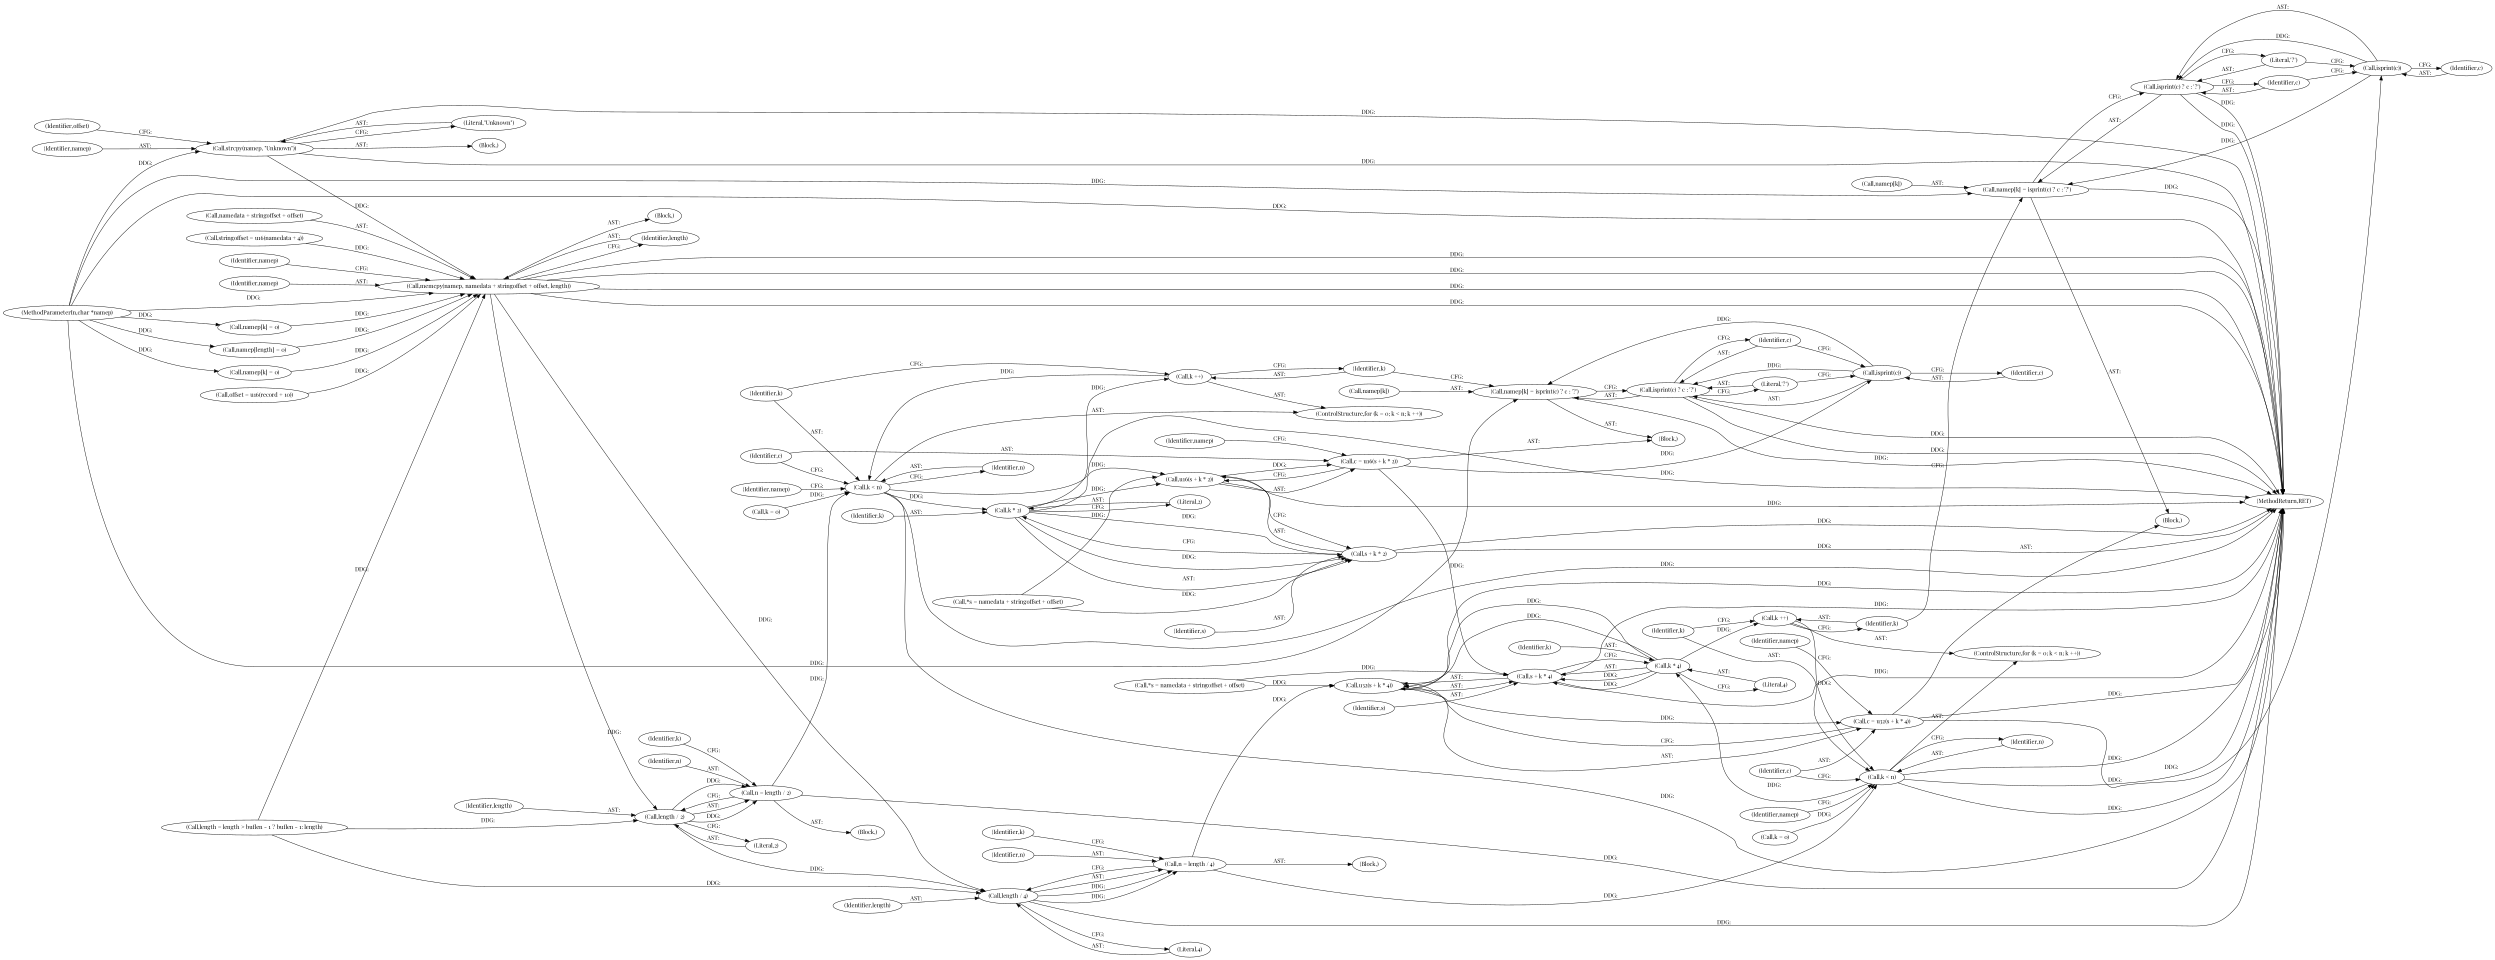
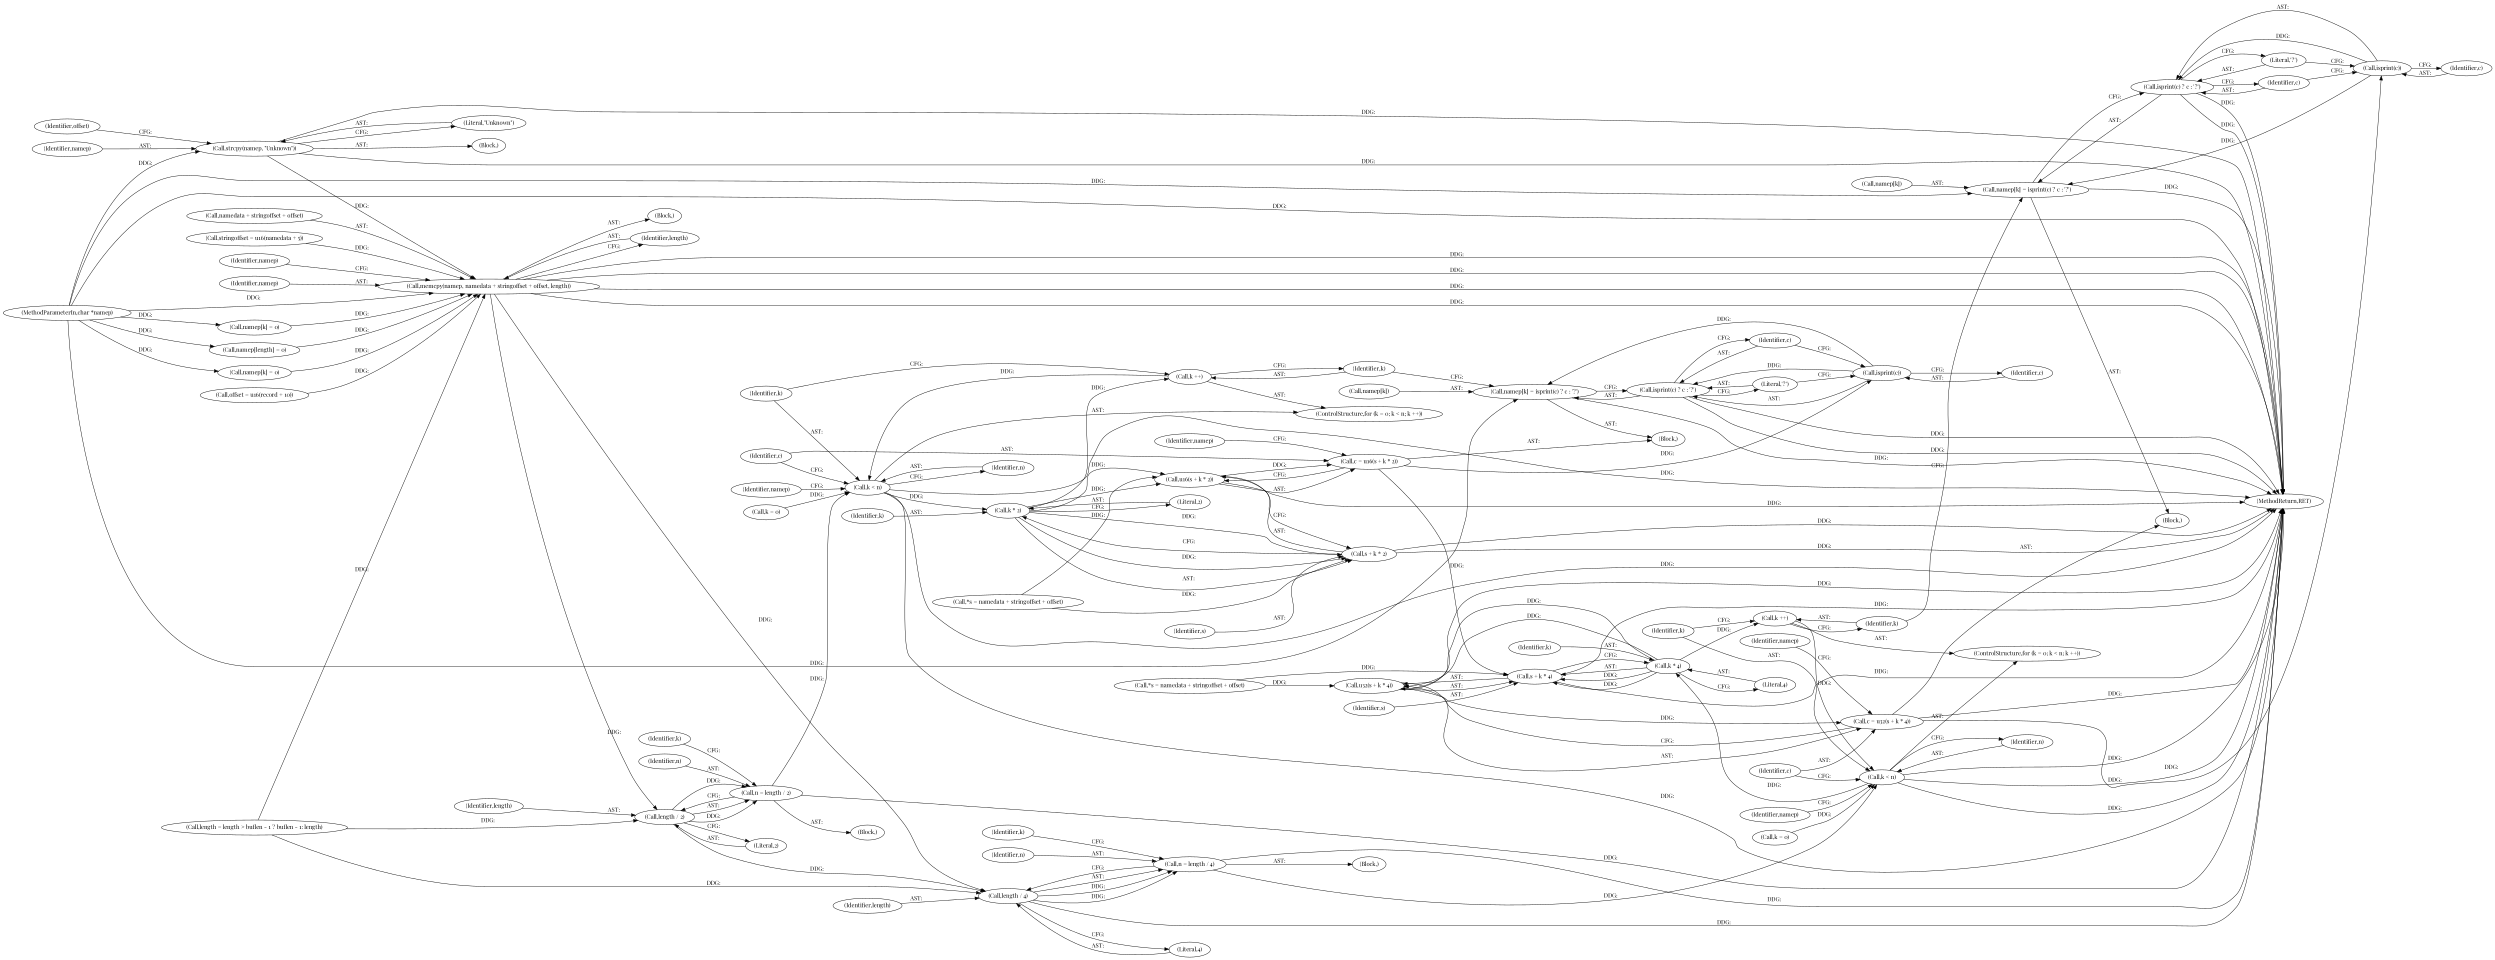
node "(Call,stringoffset = u16(namedata + 4))": label "(Call,stringoffset = u16(namedata + 4))" -> "(Call,stringoffset = u16(namedata + 5))"
edge "(Call,n = length / 4)" -> "(Call,u32(s + k * 4))": now "(Call,n = length / 4)" -> "(MethodReturn,RET)"
